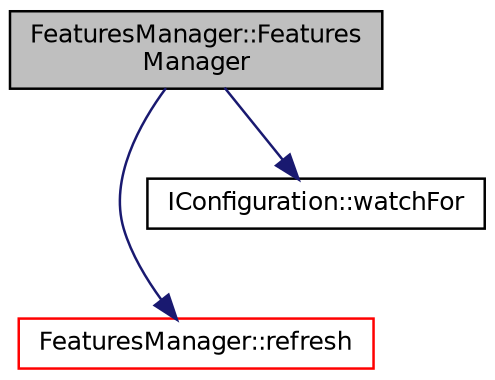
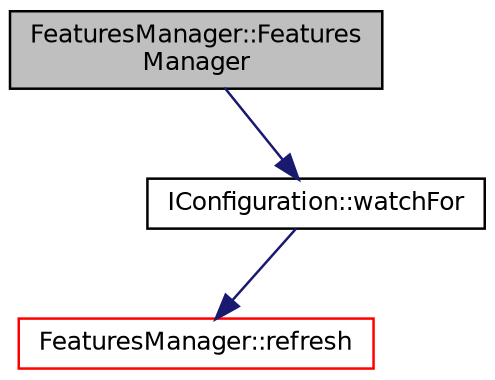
edge "FeaturesManager::Features Manager" -> "FeaturesManager::refresh": now "IConfiguration::watchFor" -> "FeaturesManager::refresh"
